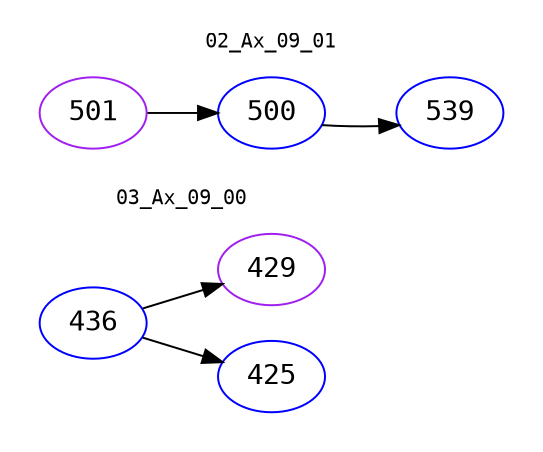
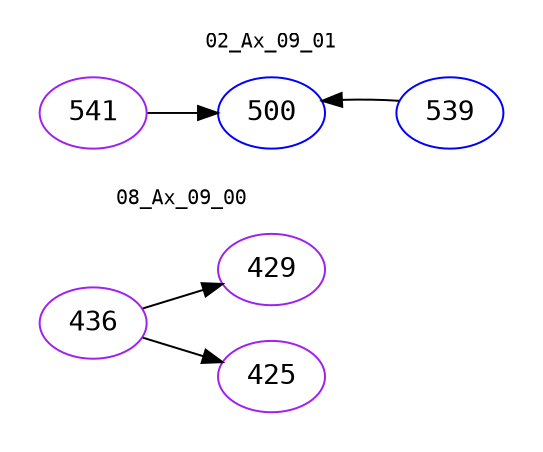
node "501": label "501" -> "541"
edge "500" -> "539": reversed
cluster "03_Ax_09_00": label "03_Ax_09_00" -> "08_Ax_09_00"
node "436": color blue -> purple
node "425": color blue -> purple
